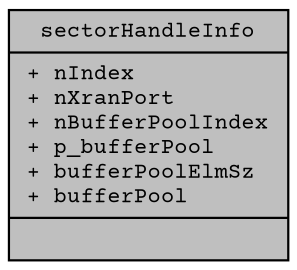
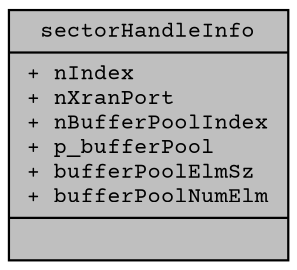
node "sectorHandleInfo": text "+ bufferPool" -> "+ bufferPoolNumElm"
